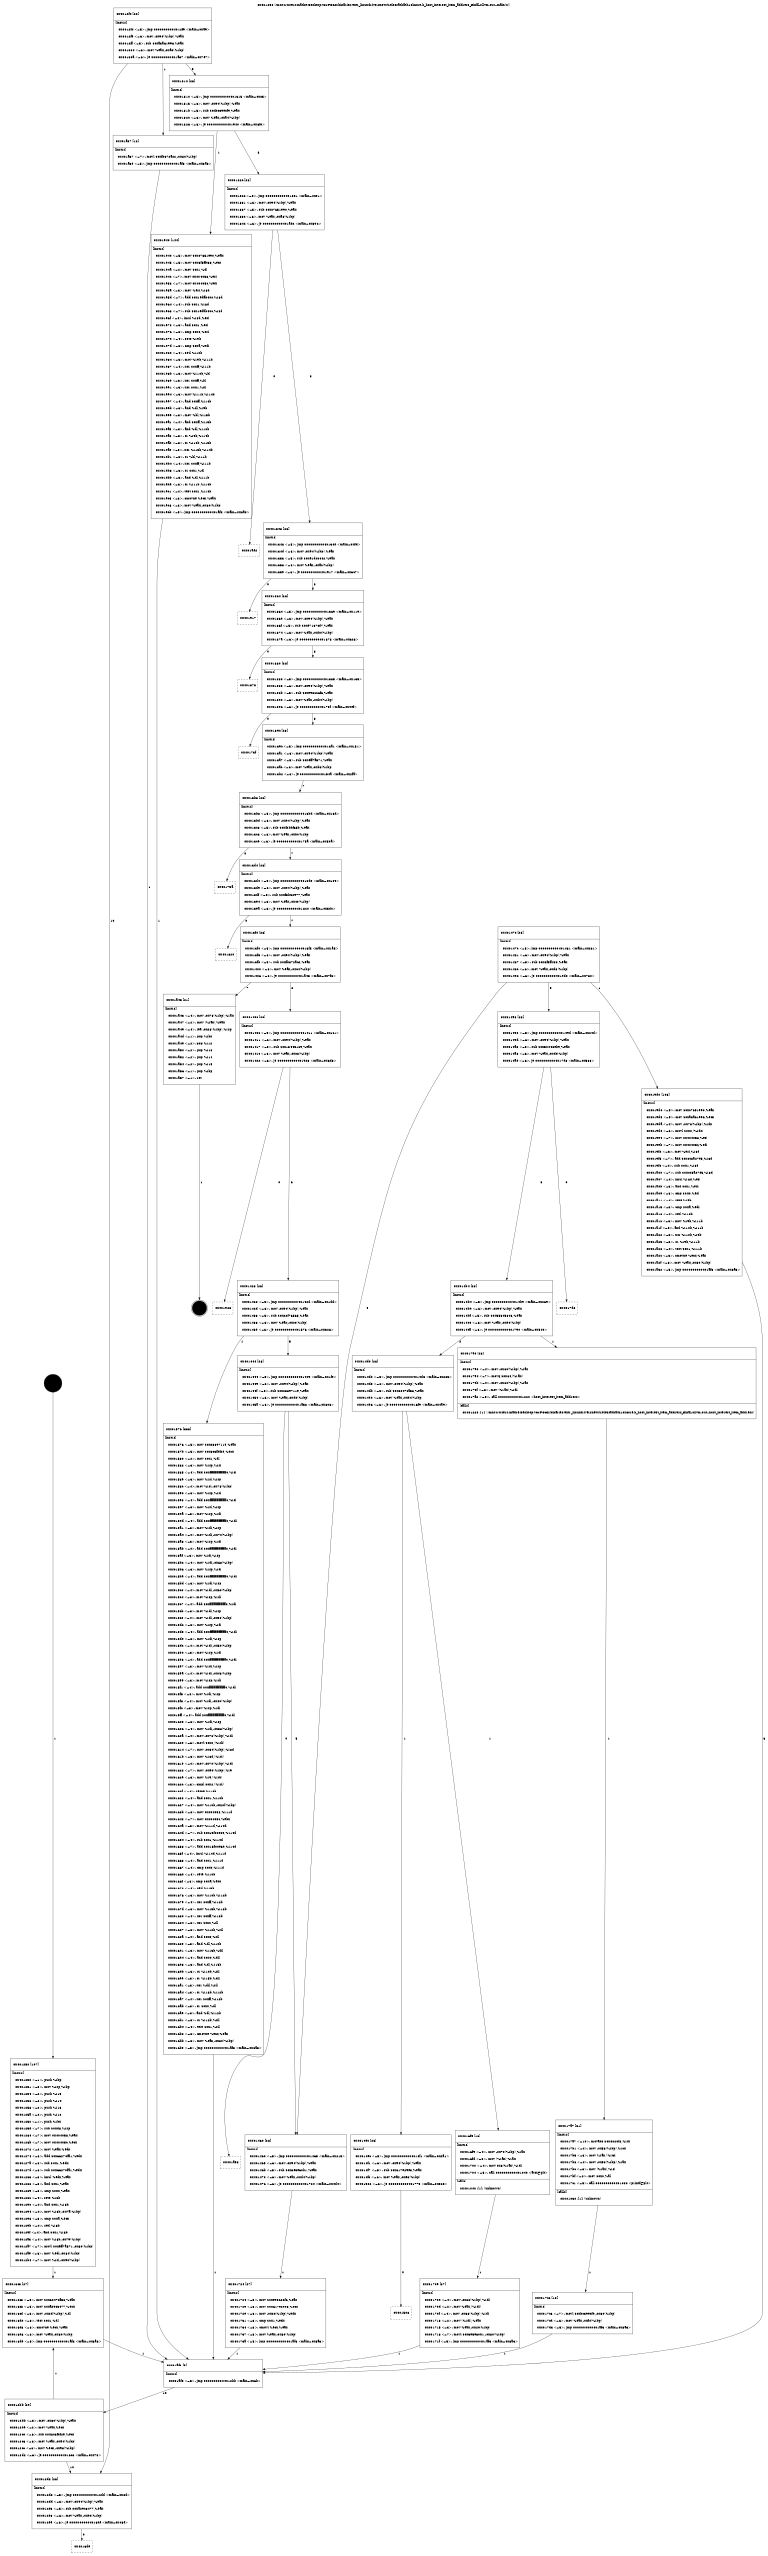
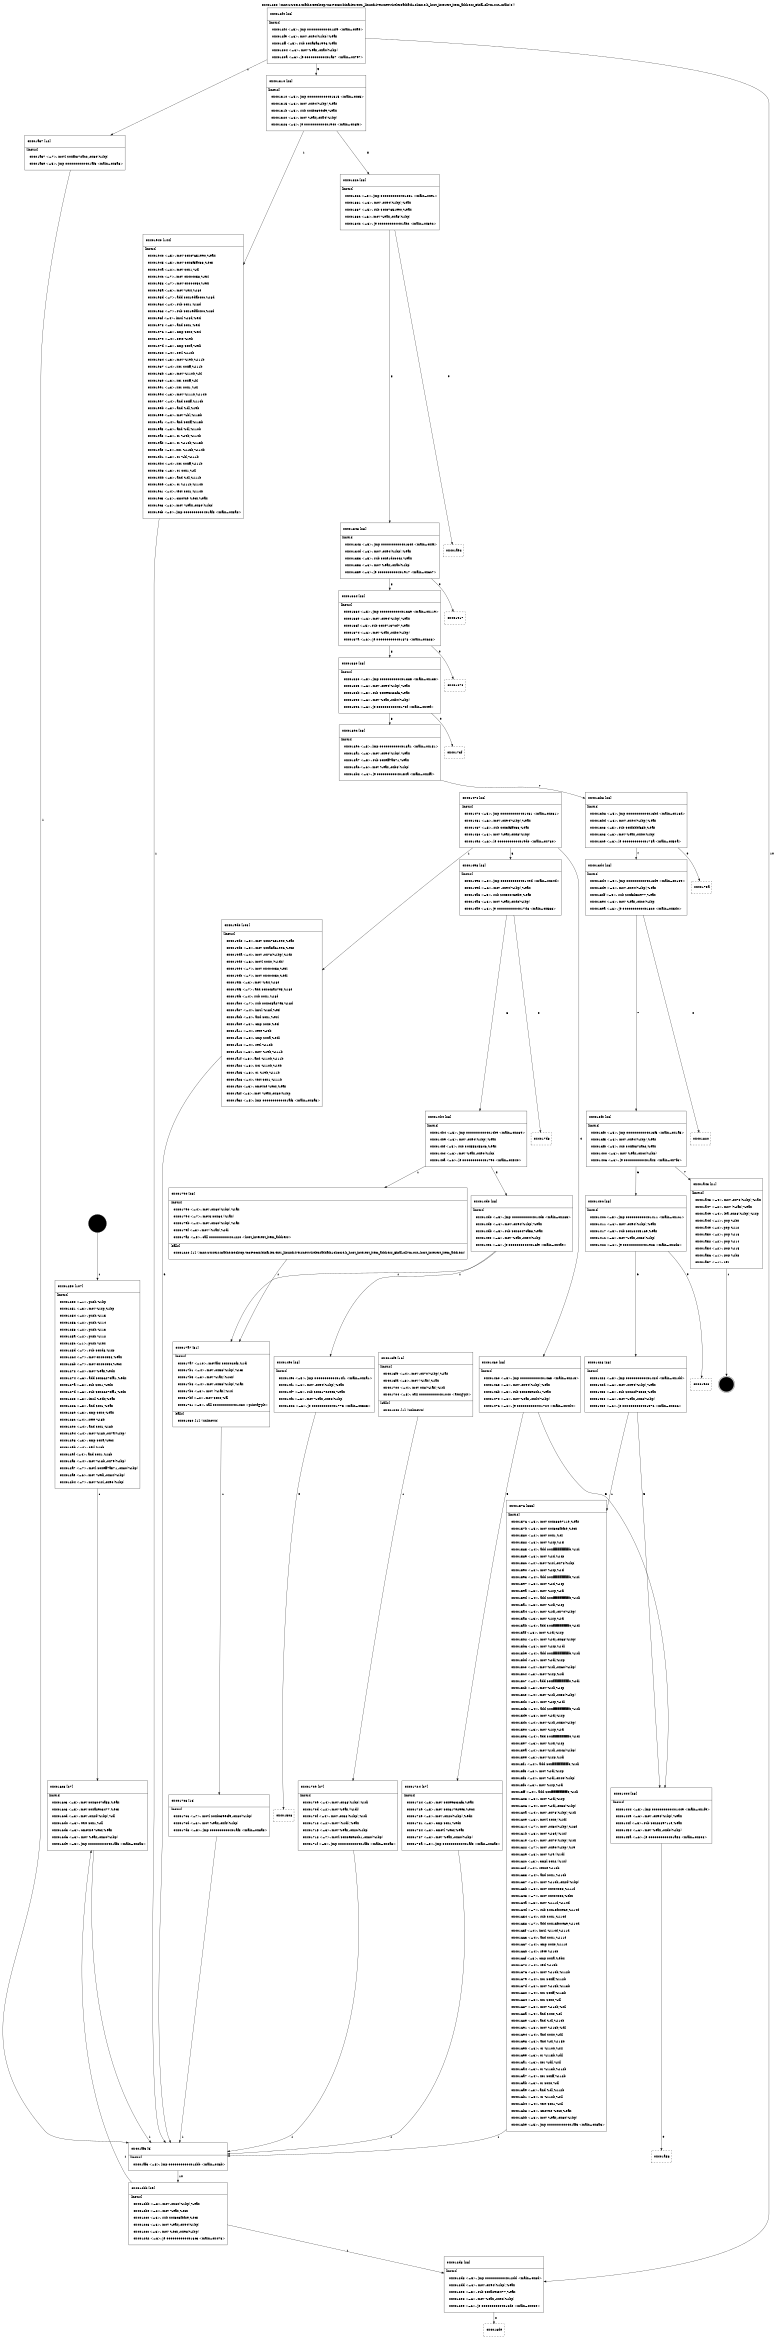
edge "0x4014d0 [28]" -> "0x4016f9 [16]": now "0x4014d0 [28]" -> "0x4017a7 [31]"
edge "0x401444 [28]" -> "0x401460 [28]": reversed
edge "0x401460 [28]" -> "0x401724 [27]": label " 1" -> " 5"
edge "0x4012bb [29]" -> "0x4012d8 [28]": label " 10" -> " 1"
